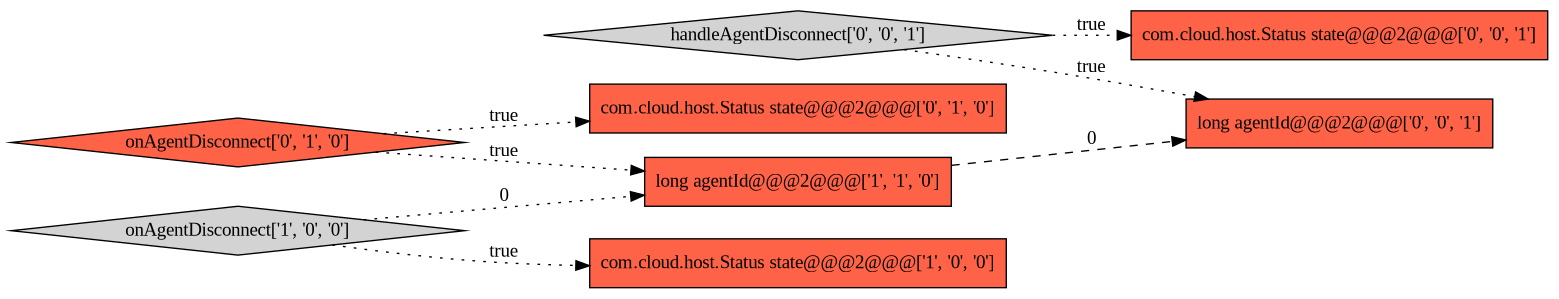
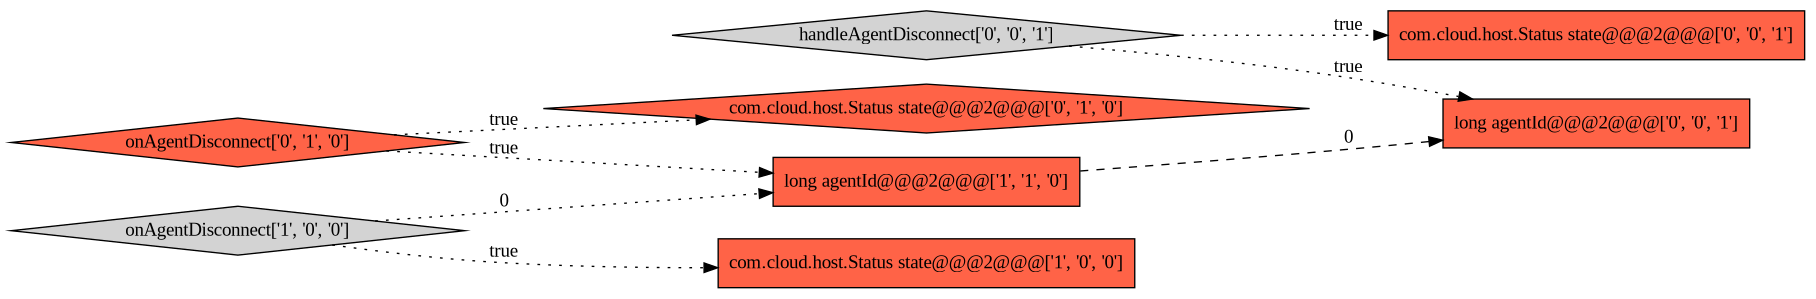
node "com.cloud.host.Status state@@@2@@@['0', '1', '0']": shape box -> diamond
